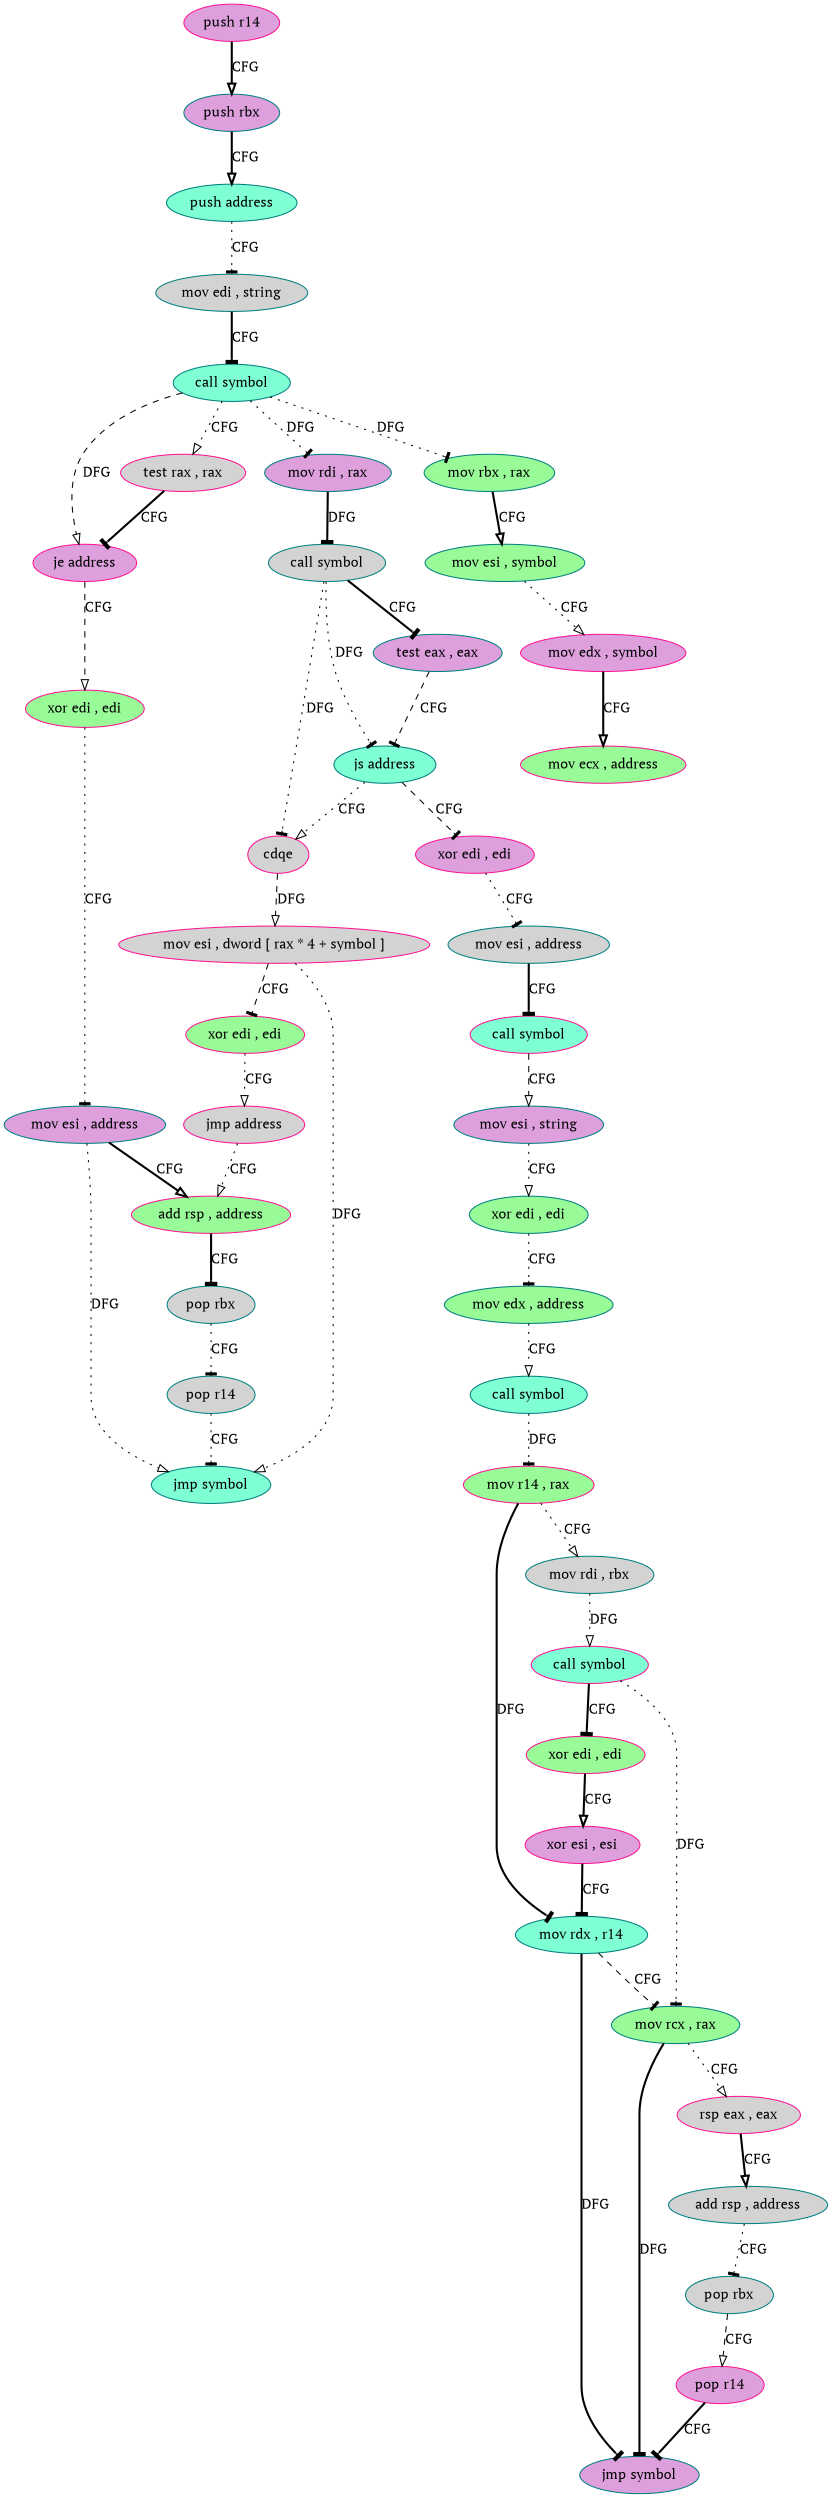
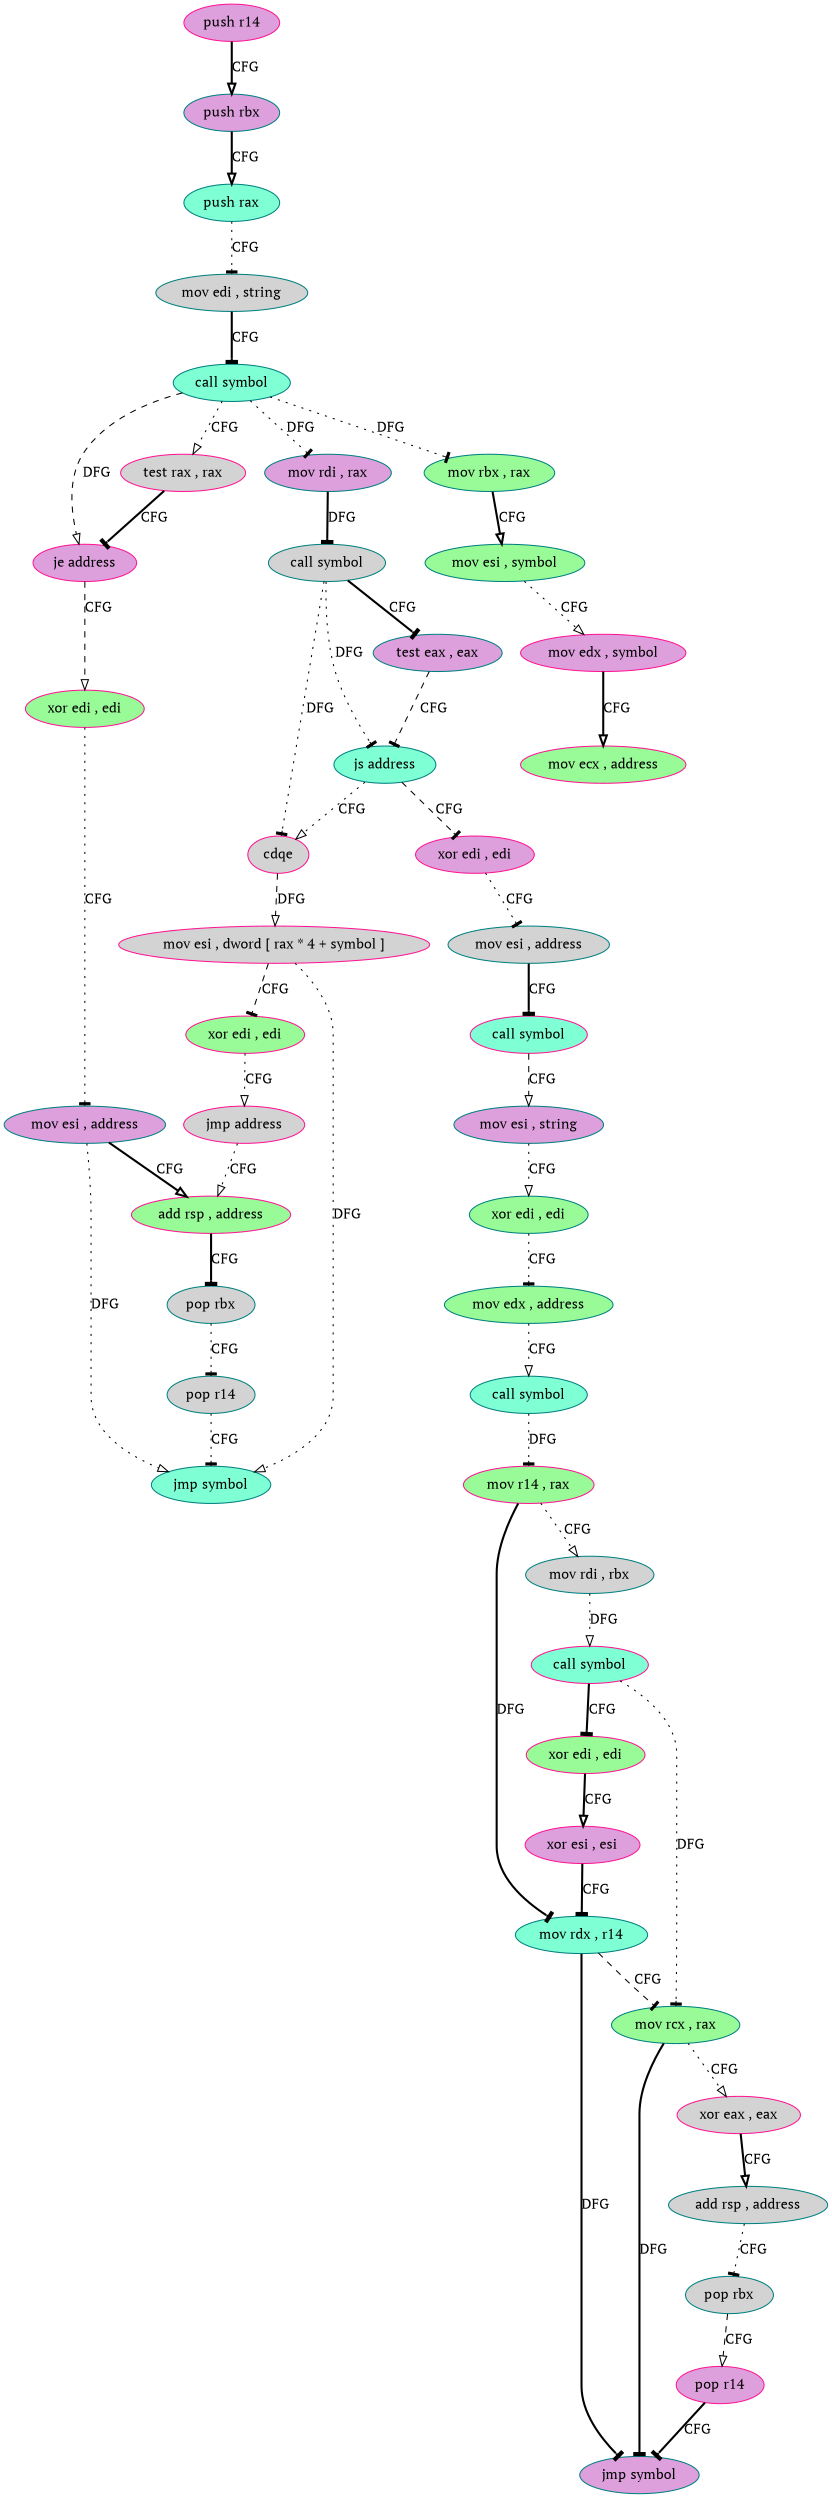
node "push address": label "push address" -> "push rax"
node "rsp eax , eax": label "rsp eax , eax" -> "xor eax , eax"
